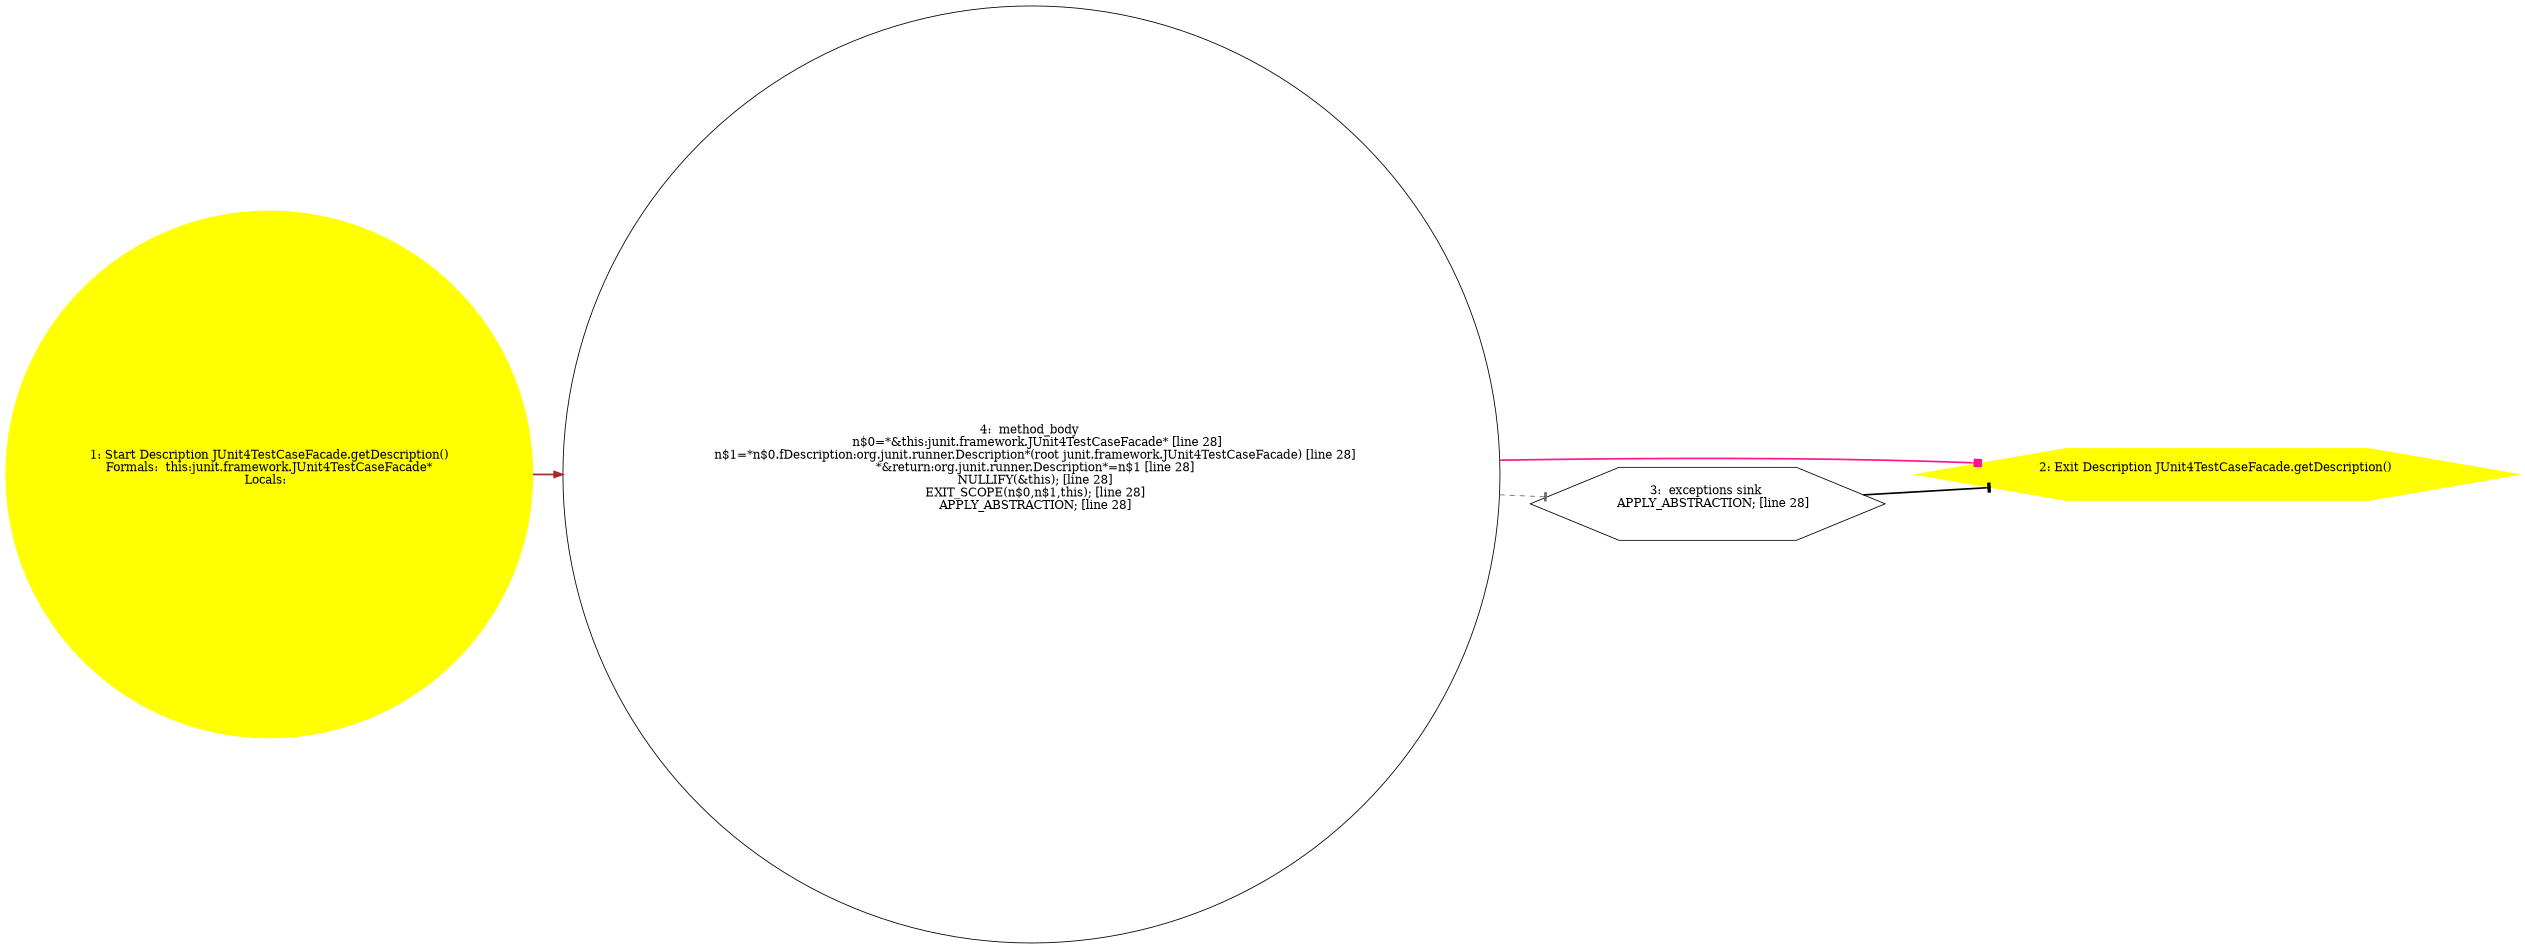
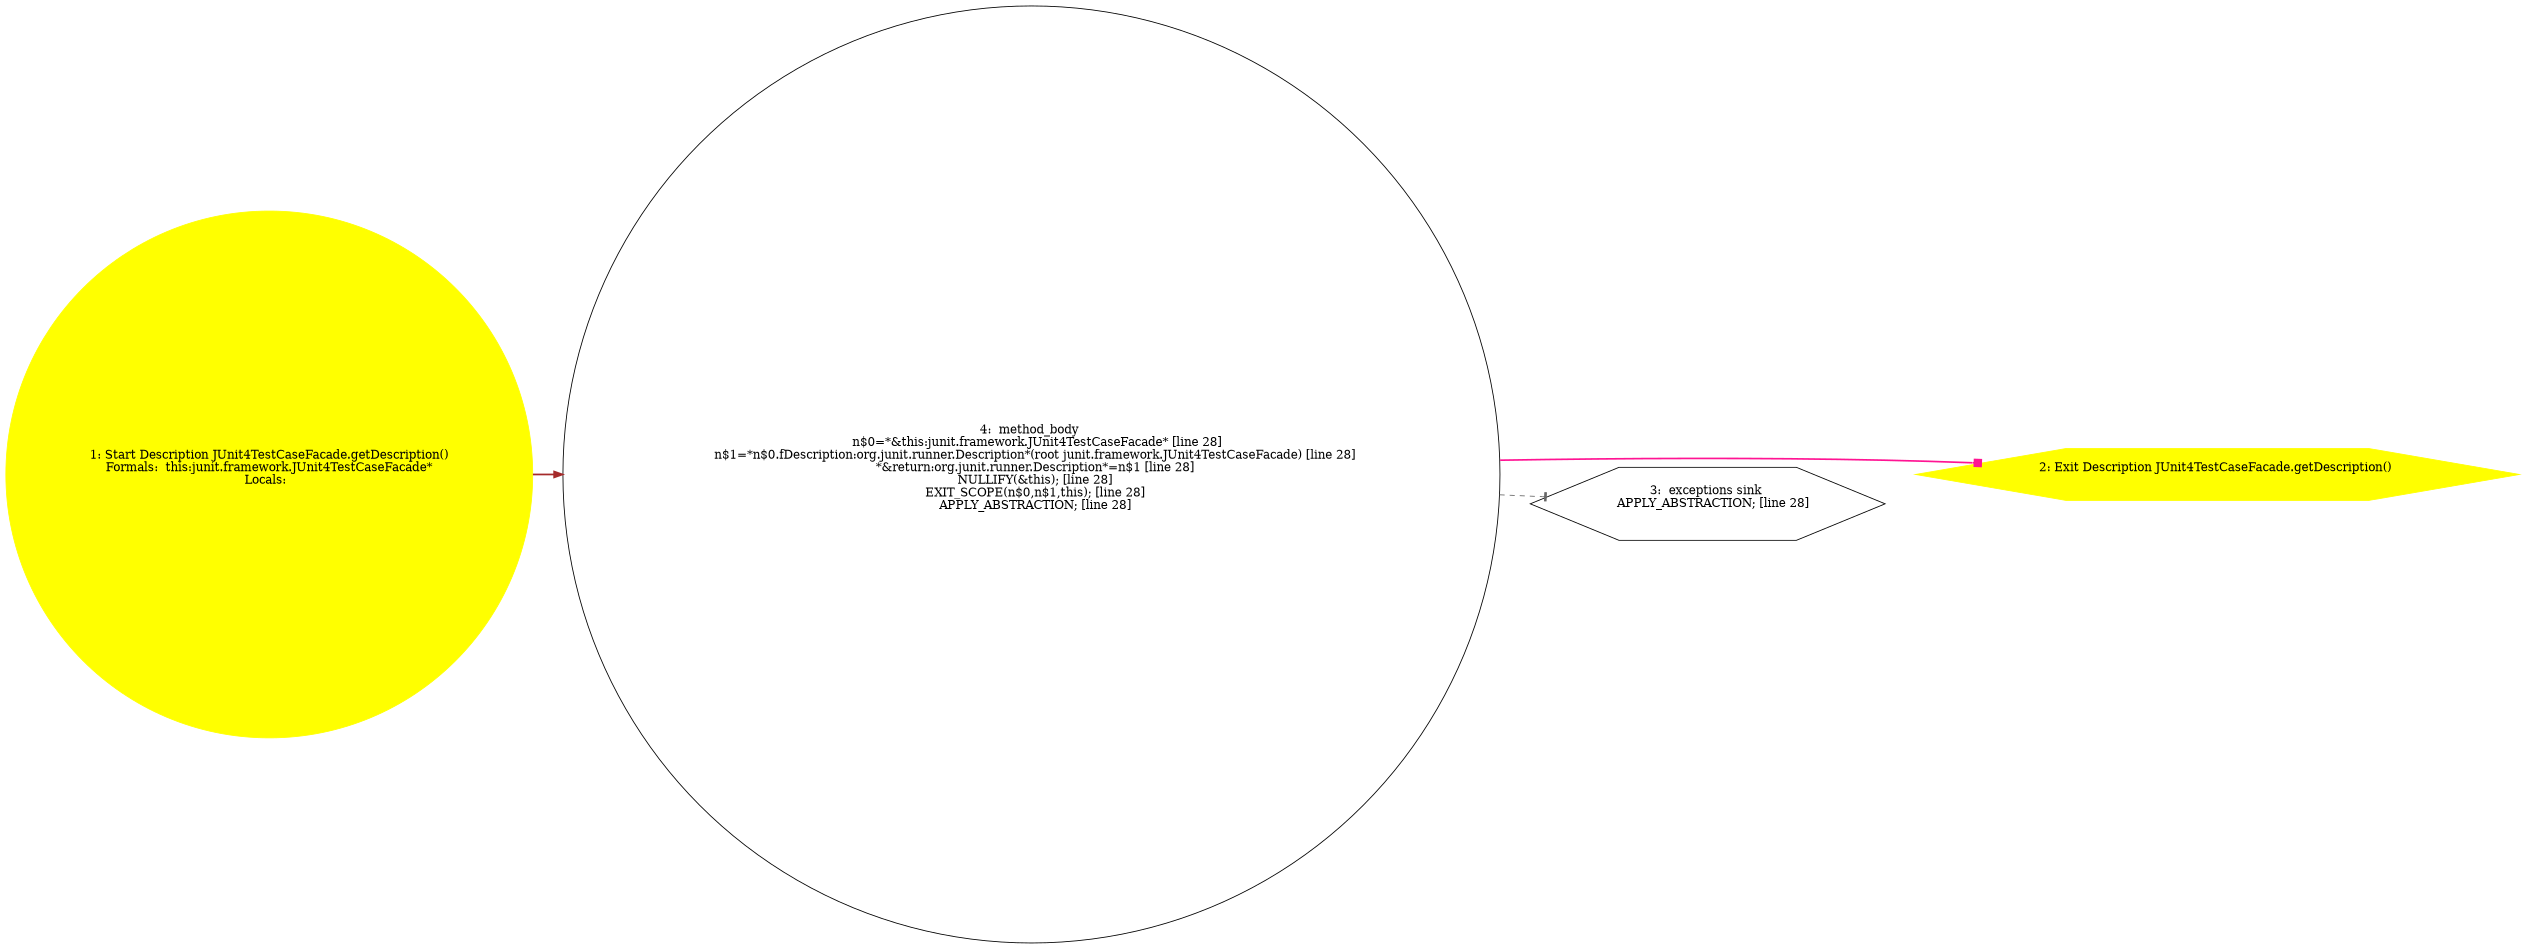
edge "3:  exceptions sink APPLY_ABSTRACTION; [line 28]" -> "2: Exit Description JUnit4TestCaseFacade.getDescription()": removed
